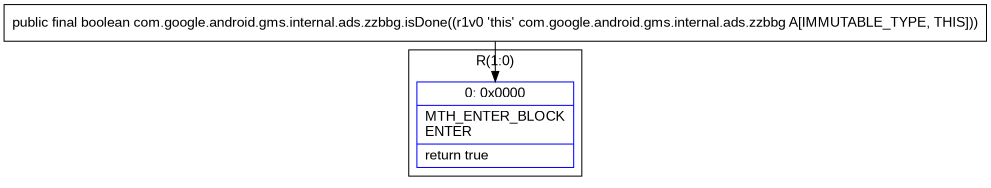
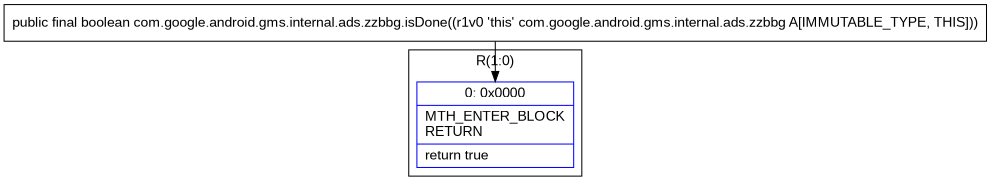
node "0: 0x0000": text "ENTER" -> "RETURN"
